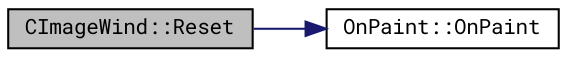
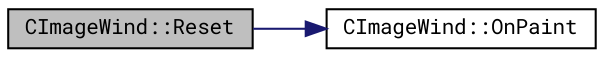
node "OnPaint::OnPaint": label "OnPaint::OnPaint" -> "CImageWind::OnPaint"
